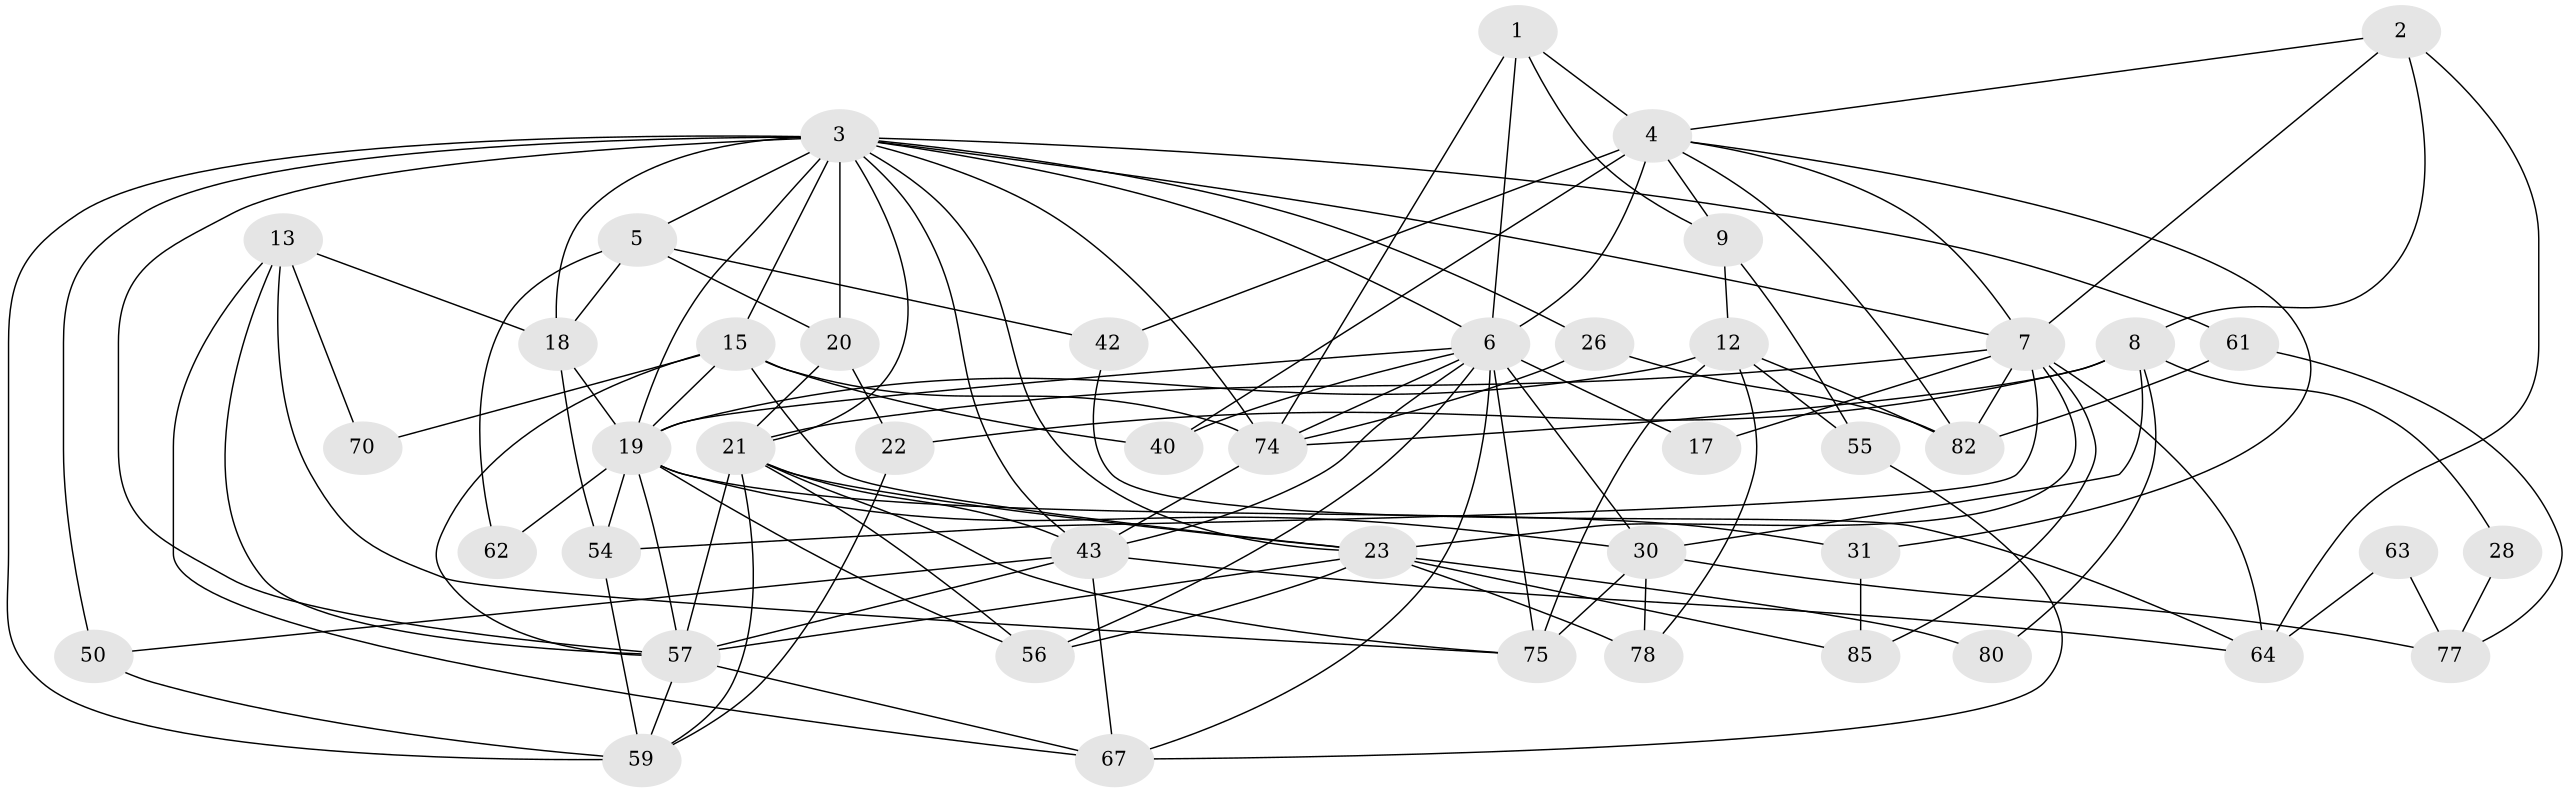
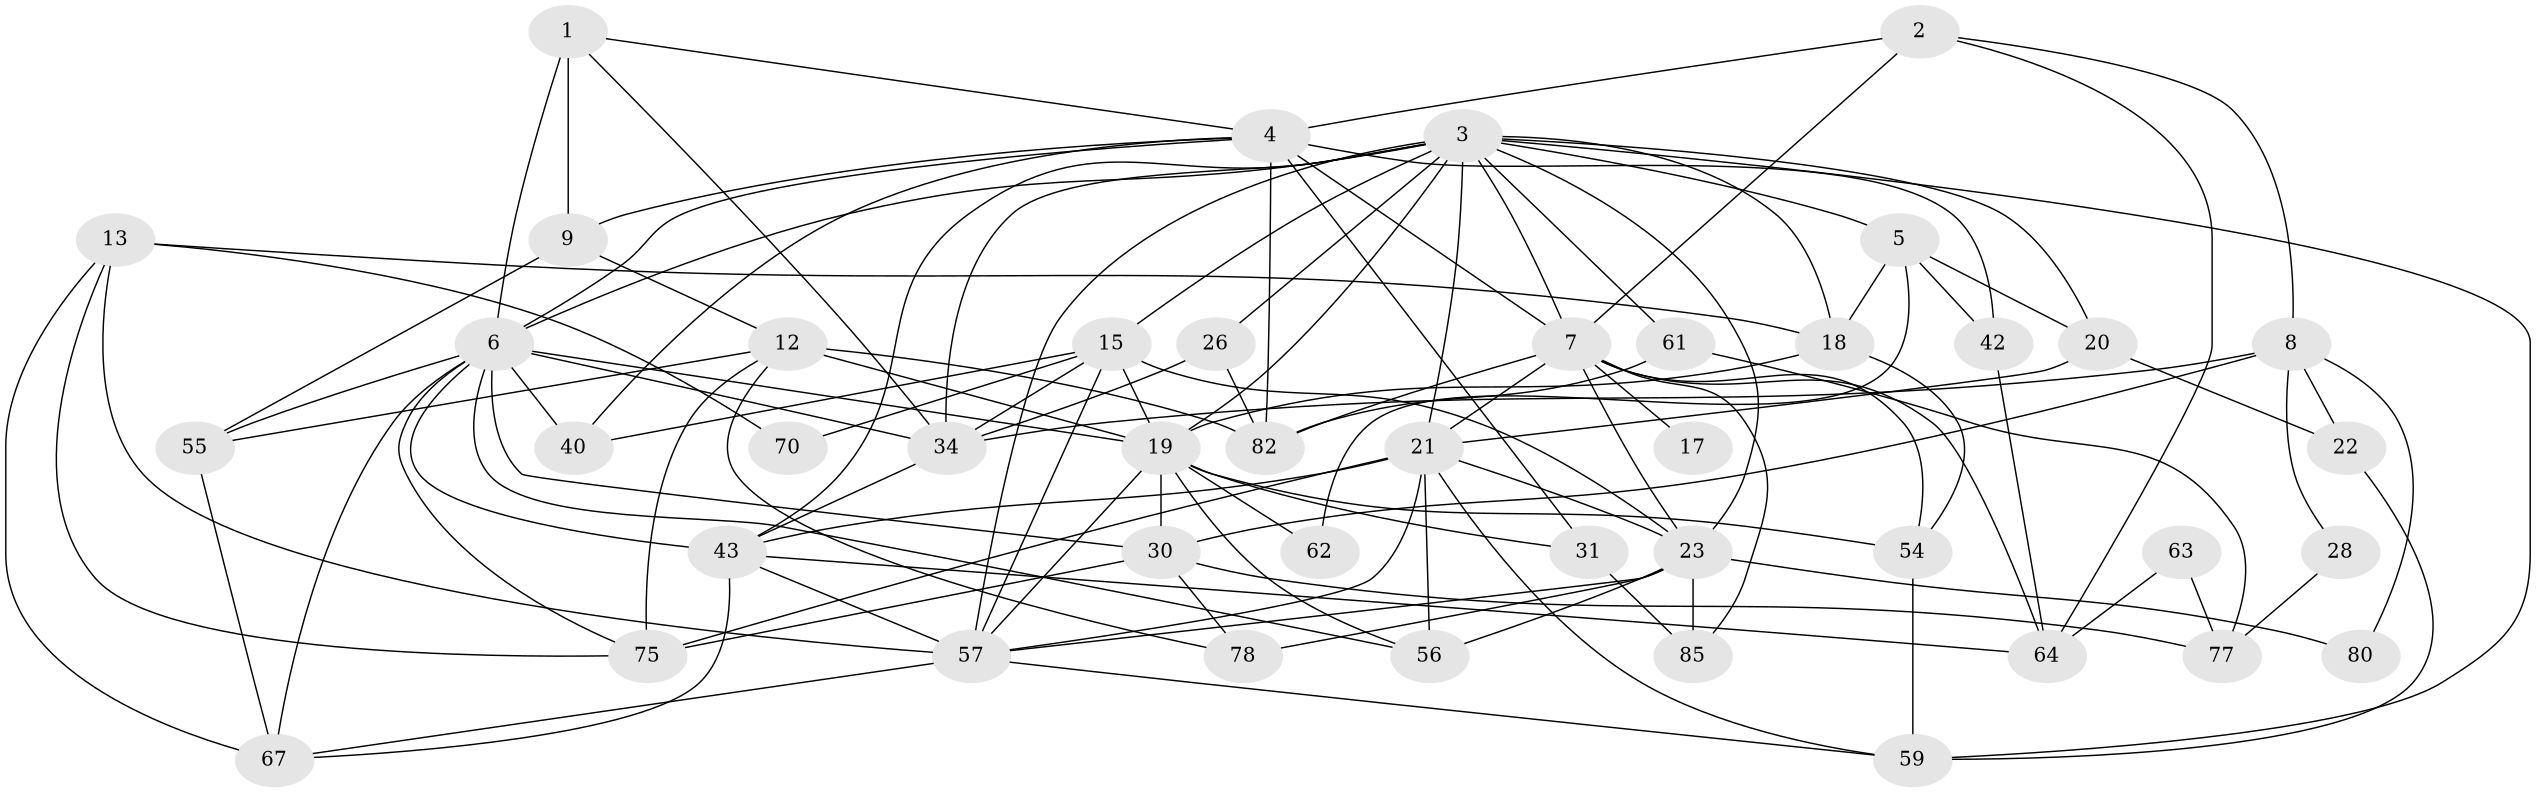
edge "6" -- "17": now "6" -- "55"
node "74": label "74" -> "34"
node "50": removed
